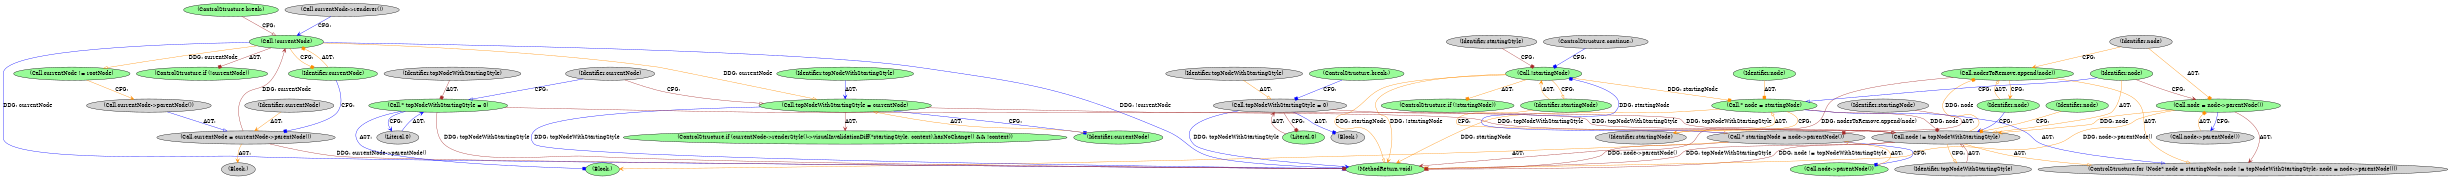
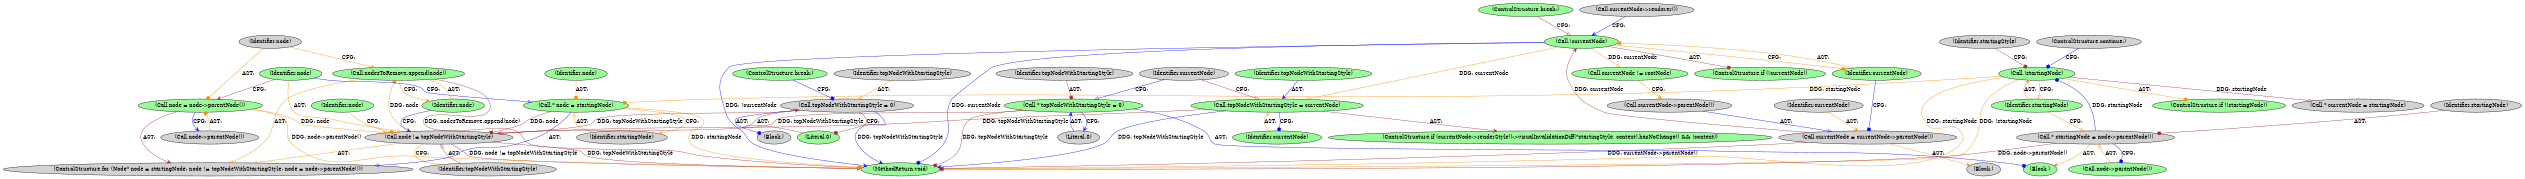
node "(Call,* currentNode = startingNode)": added
